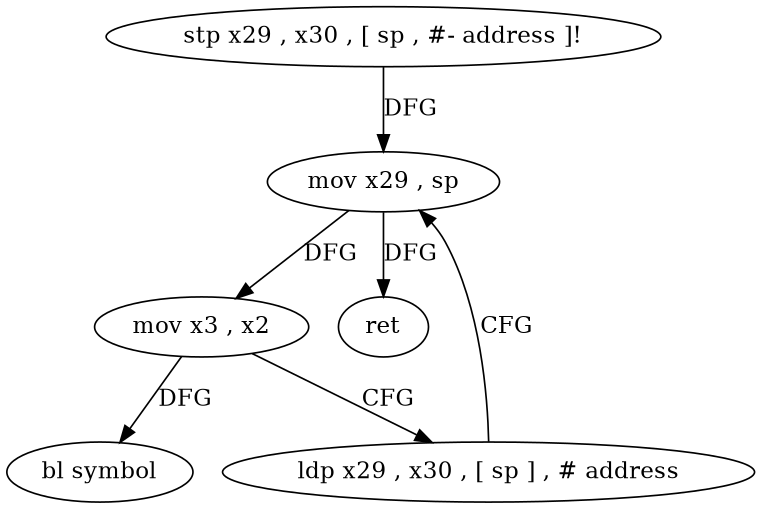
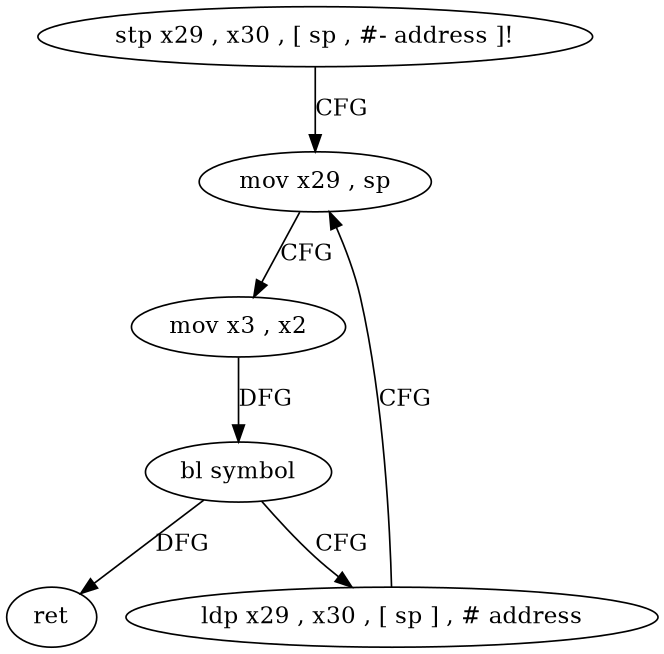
edge "stp x29 , x30 , [ sp , #- address ]!" -> "mov x29 , sp": label "DFG" -> "CFG"
edge "mov x29 , sp" -> "ret": now "bl symbol" -> "ret"
edge "mov x29 , sp" -> "mov x3 , x2": label "DFG" -> "CFG"
edge "mov x3 , x2" -> "ldp x29 , x30 , [ sp ] , # address": now "bl symbol" -> "ldp x29 , x30 , [ sp ] , # address"
